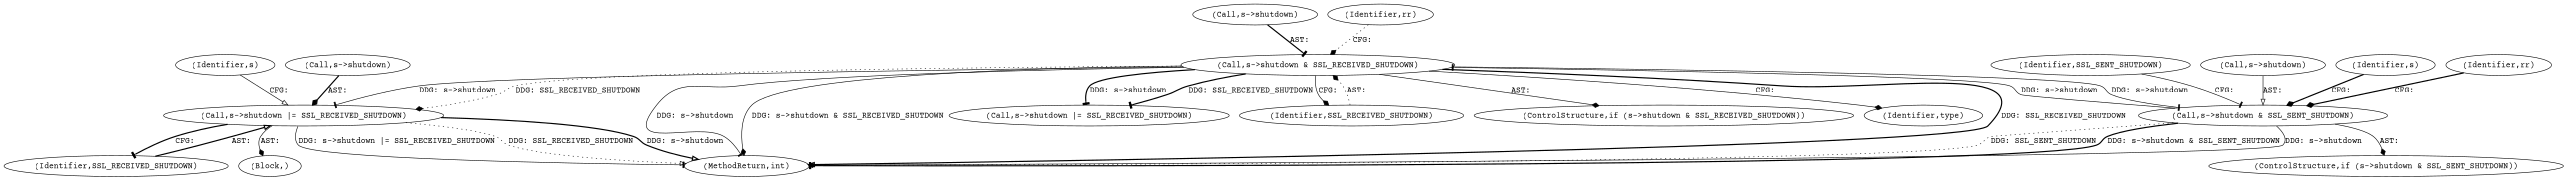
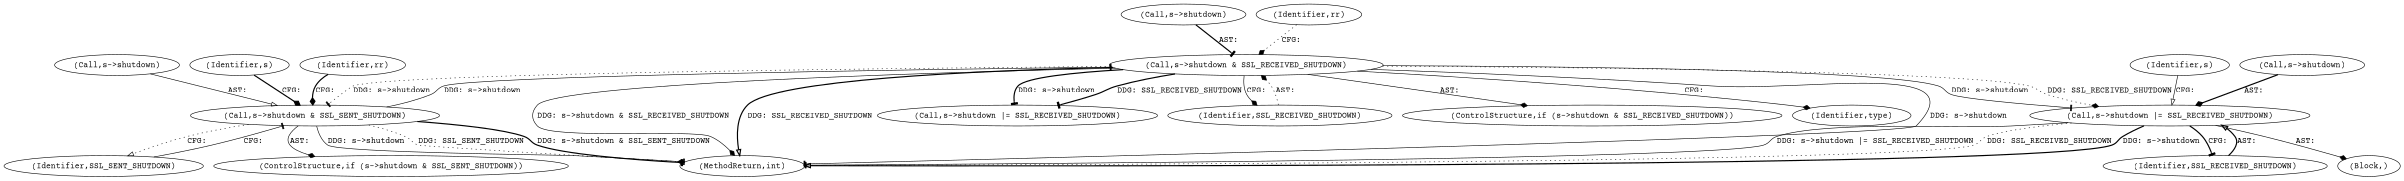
edge "(Call,s->shutdown & SSL_RECEIVED_SHUTDOWN)" -> "(Call,s->shutdown & SSL_SENT_SHUTDOWN)": style solid -> dotted
edge "(Call,s->shutdown & SSL_SENT_SHUTDOWN)" -> "(Identifier,SSL_SENT_SHUTDOWN)": added, label "CFG:"
